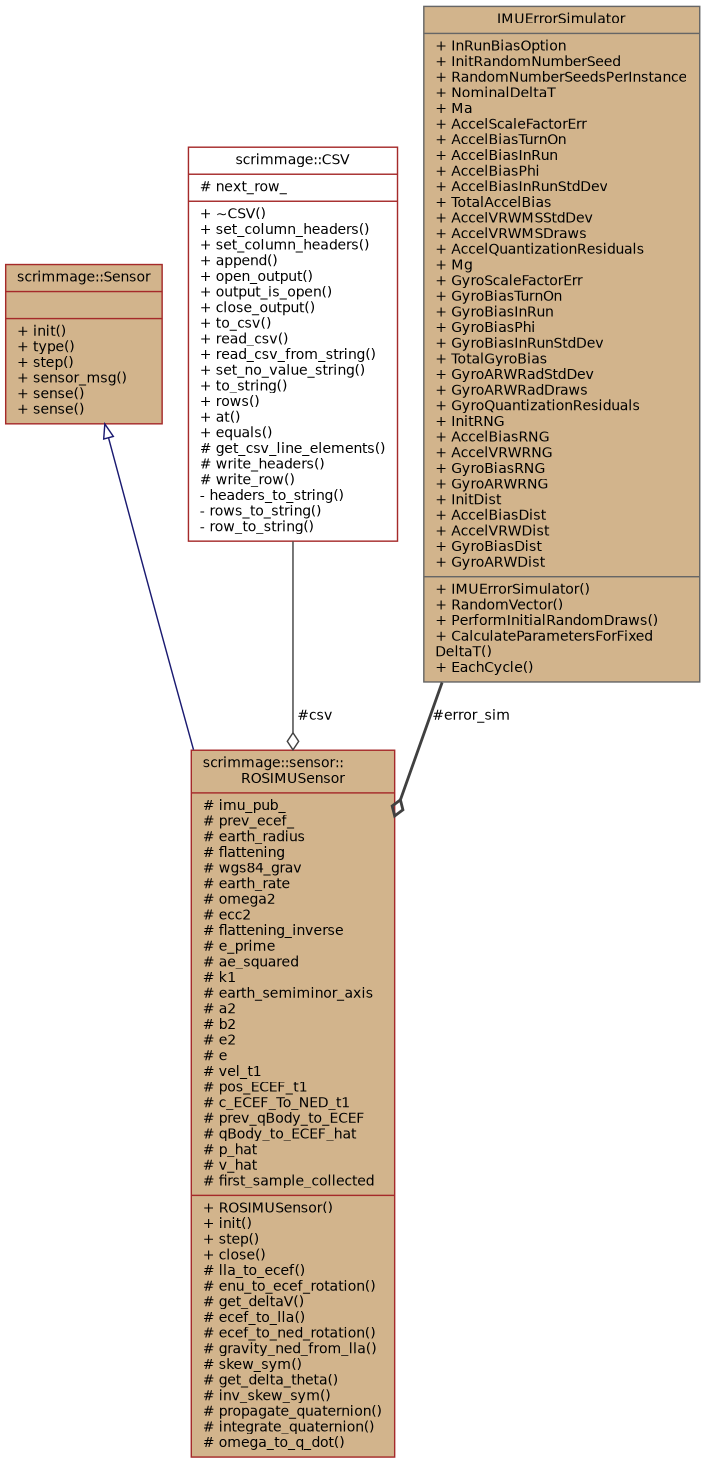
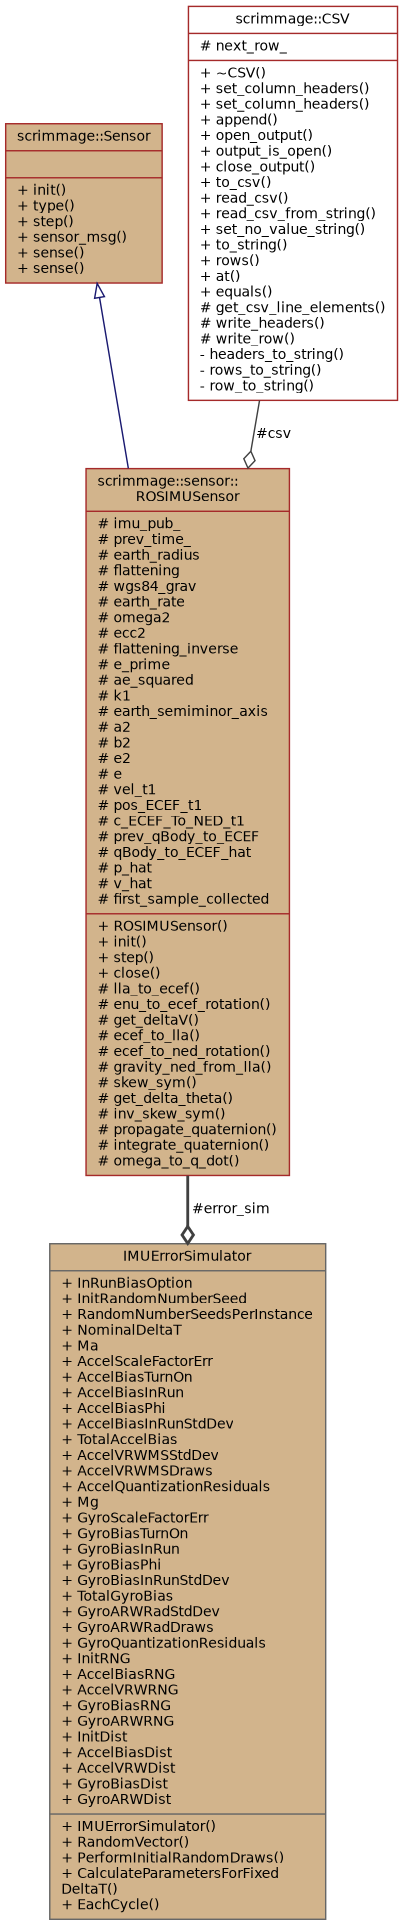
edge "IMUErrorSimulator" -> "scrimmage::sensor::": reversed
node "scrimmage::sensor::": text "# prev_ecef_" -> "# prev_time_"
